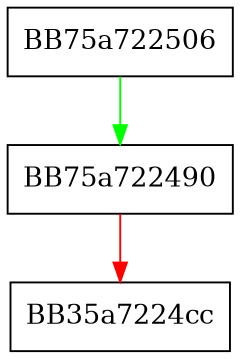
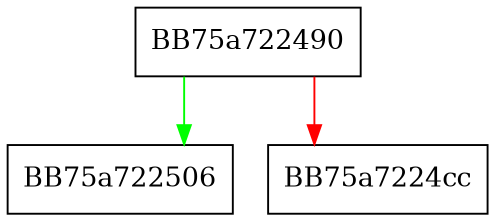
edge "BB75a722506" -> "BB75a722490": reversed
node "BB35a7224cc": label "BB35a7224cc" -> "BB75a7224cc"
